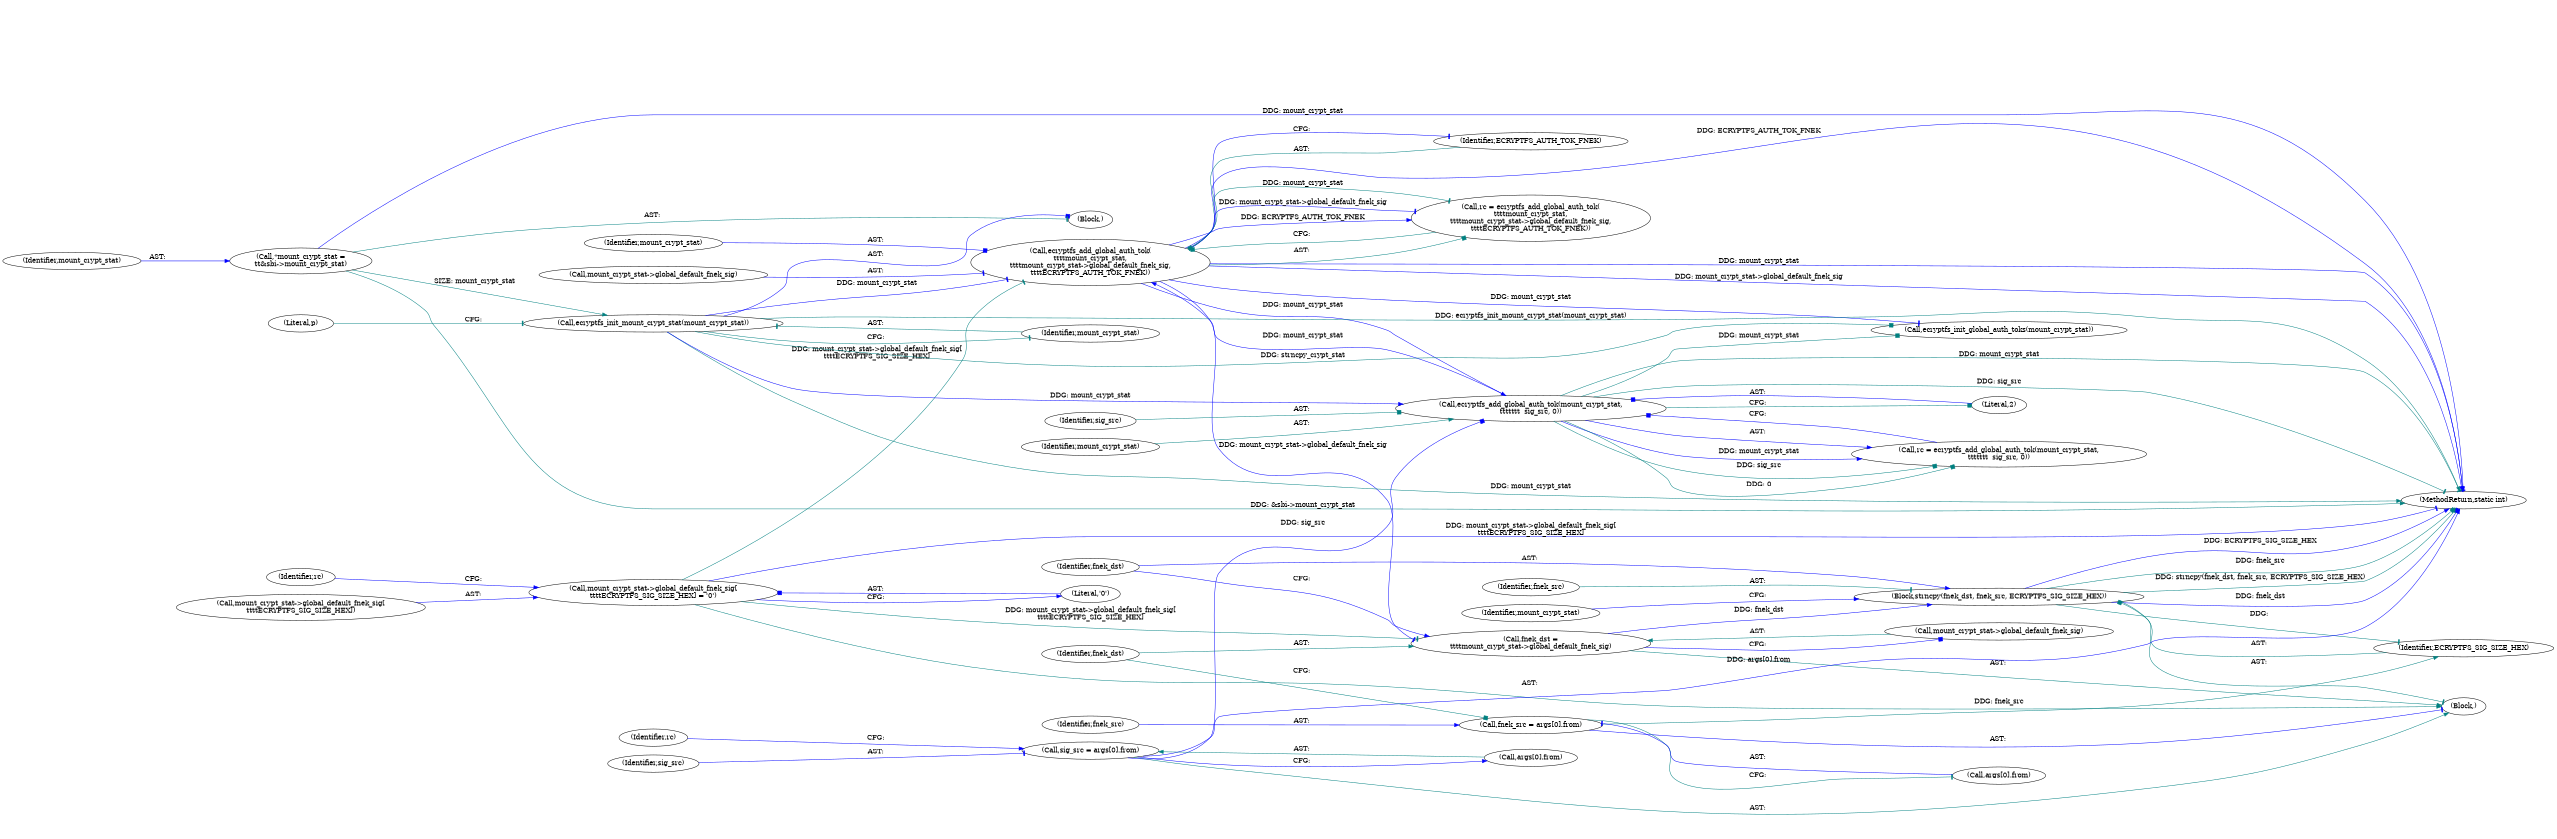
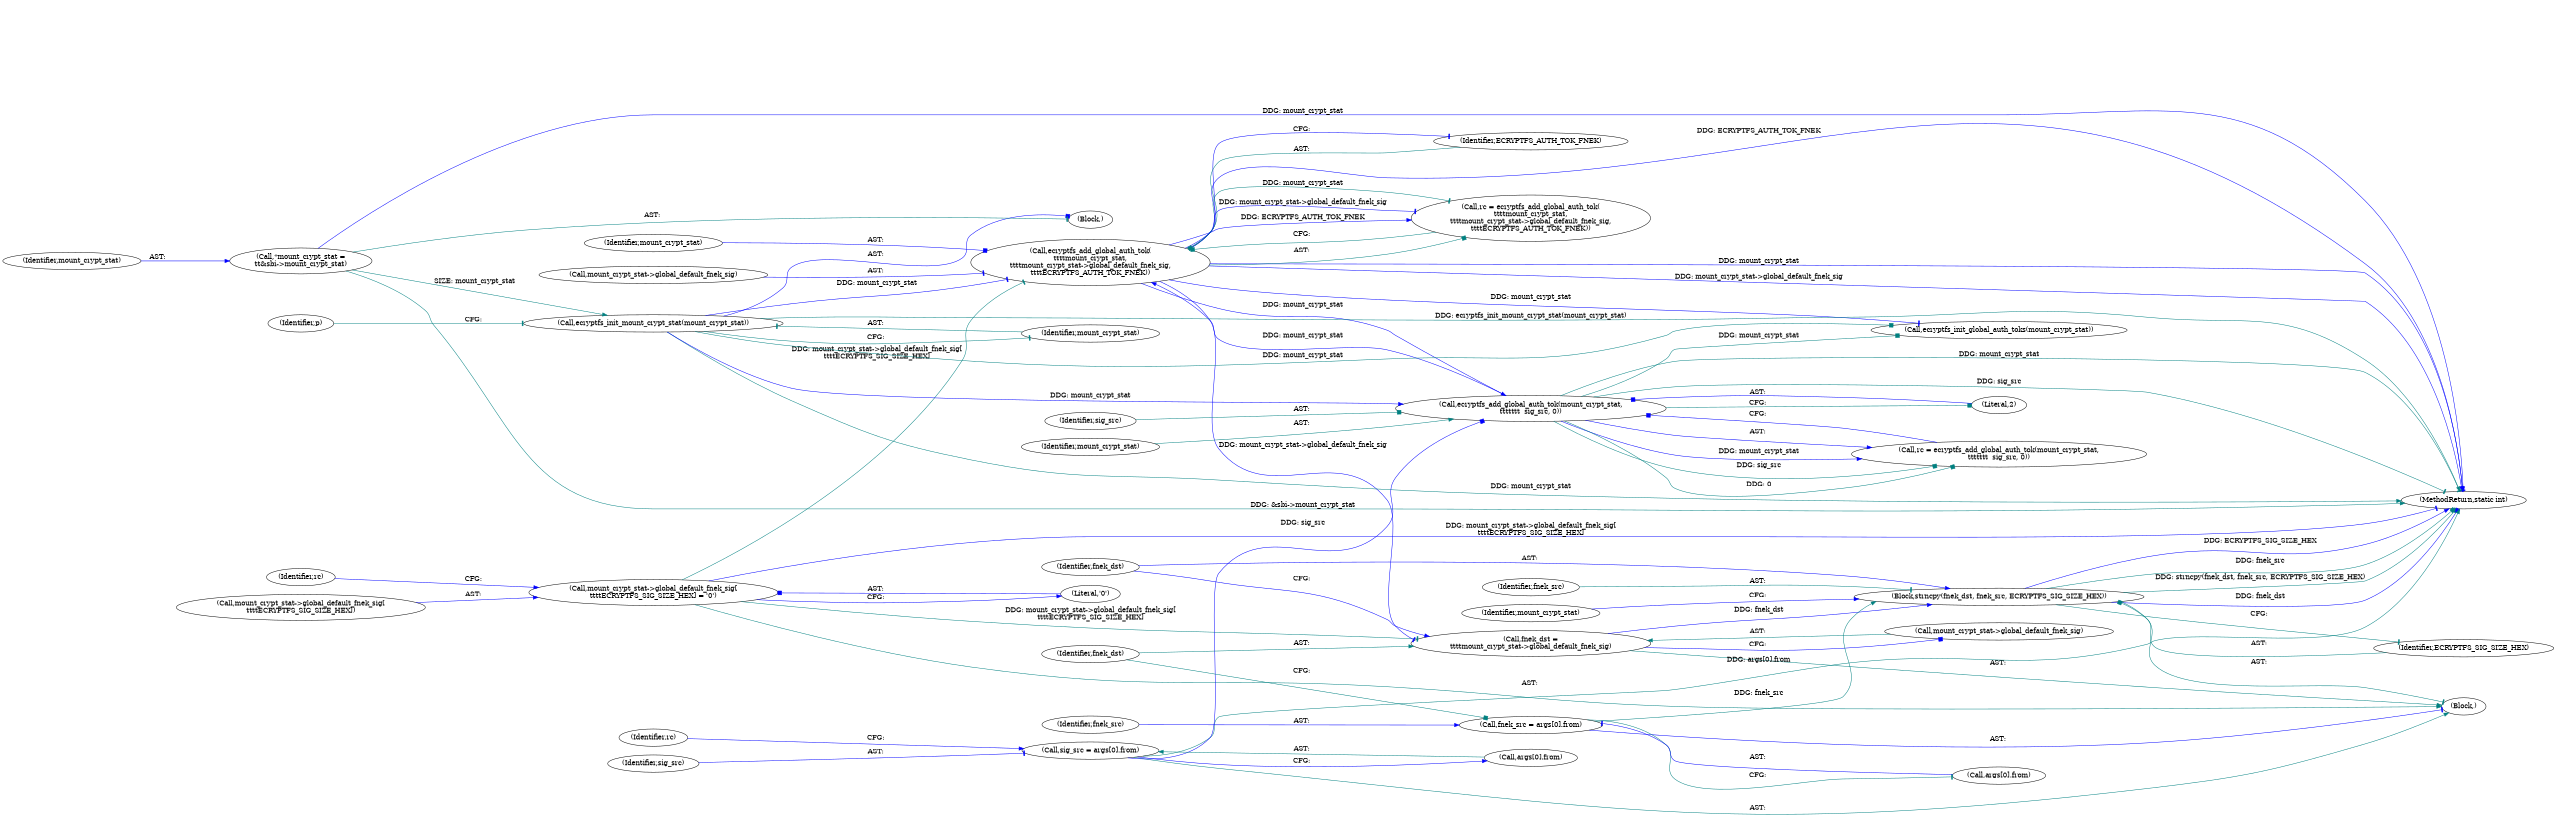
node "(Literal,p)": label "(Literal,p)" -> "(Identifier,p)"
edge "(Call,ecryptfs_init_mount_crypt_stat(mount_crypt_stat))" -> "(Call,ecryptfs_init_global_auth_toks(mount_crypt_stat))": label "DDG: strncpy_crypt_stat" -> "DDG: mount_crypt_stat"
edge "(Block,strncpy(fnek_dst, fnek_src, ECRYPTFS_SIG_SIZE_HEX))" -> "(Identifier,ECRYPTFS_SIG_SIZE_HEX)": label "DDG: " -> "CFG: "
edge "(Call,sig_src = args[0].from)" -> "(MethodReturn,static int)": color blue -> teal
edge "(Call,fnek_src = args[0].from)" -> "(Identifier,ECRYPTFS_SIG_SIZE_HEX)": now "(Call,fnek_src = args[0].from)" -> "(Block,strncpy(fnek_dst, fnek_src, ECRYPTFS_SIG_SIZE_HEX))"
